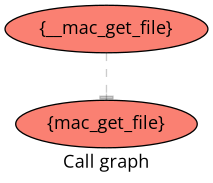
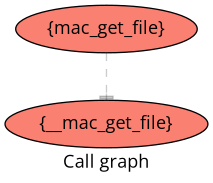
edge "{__mac_get_file}" -> "{mac_get_file}": reversed
